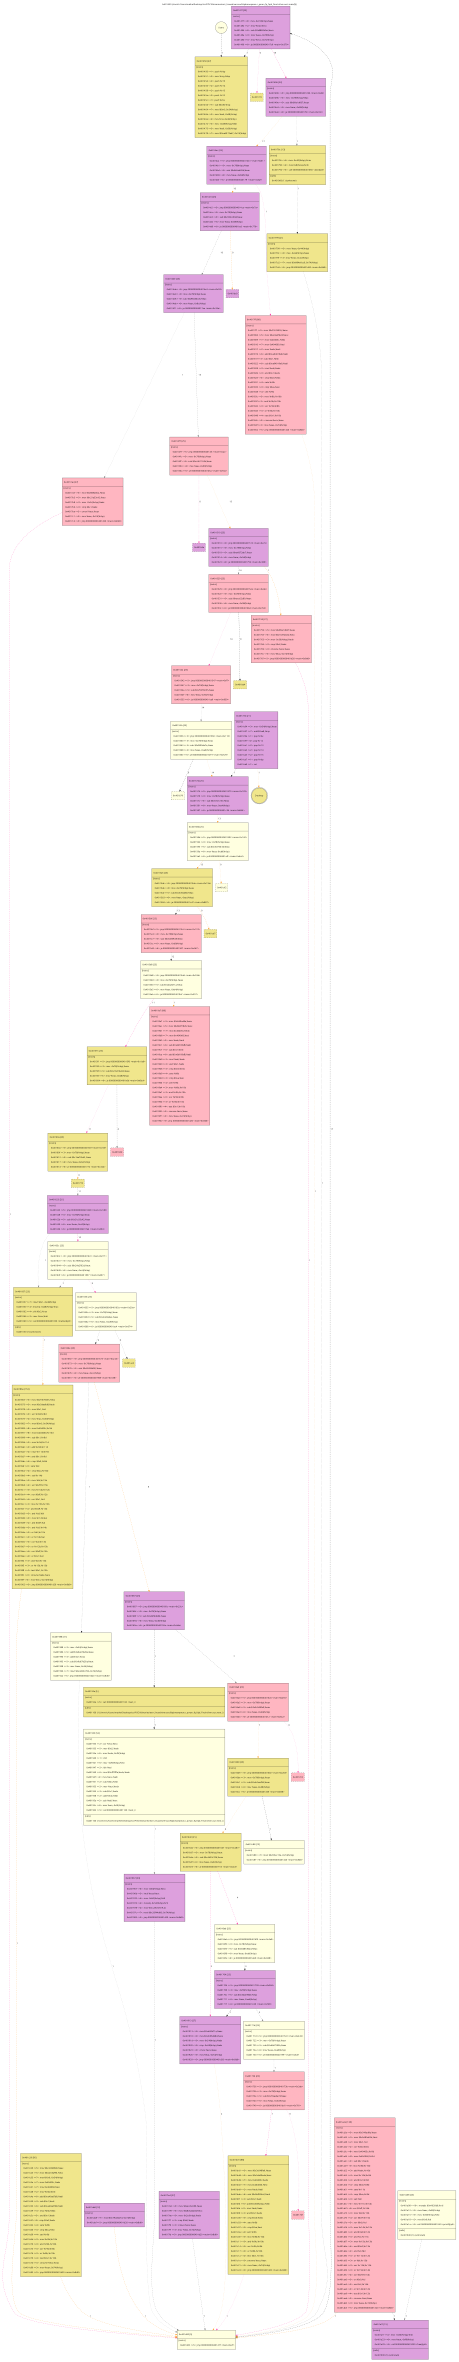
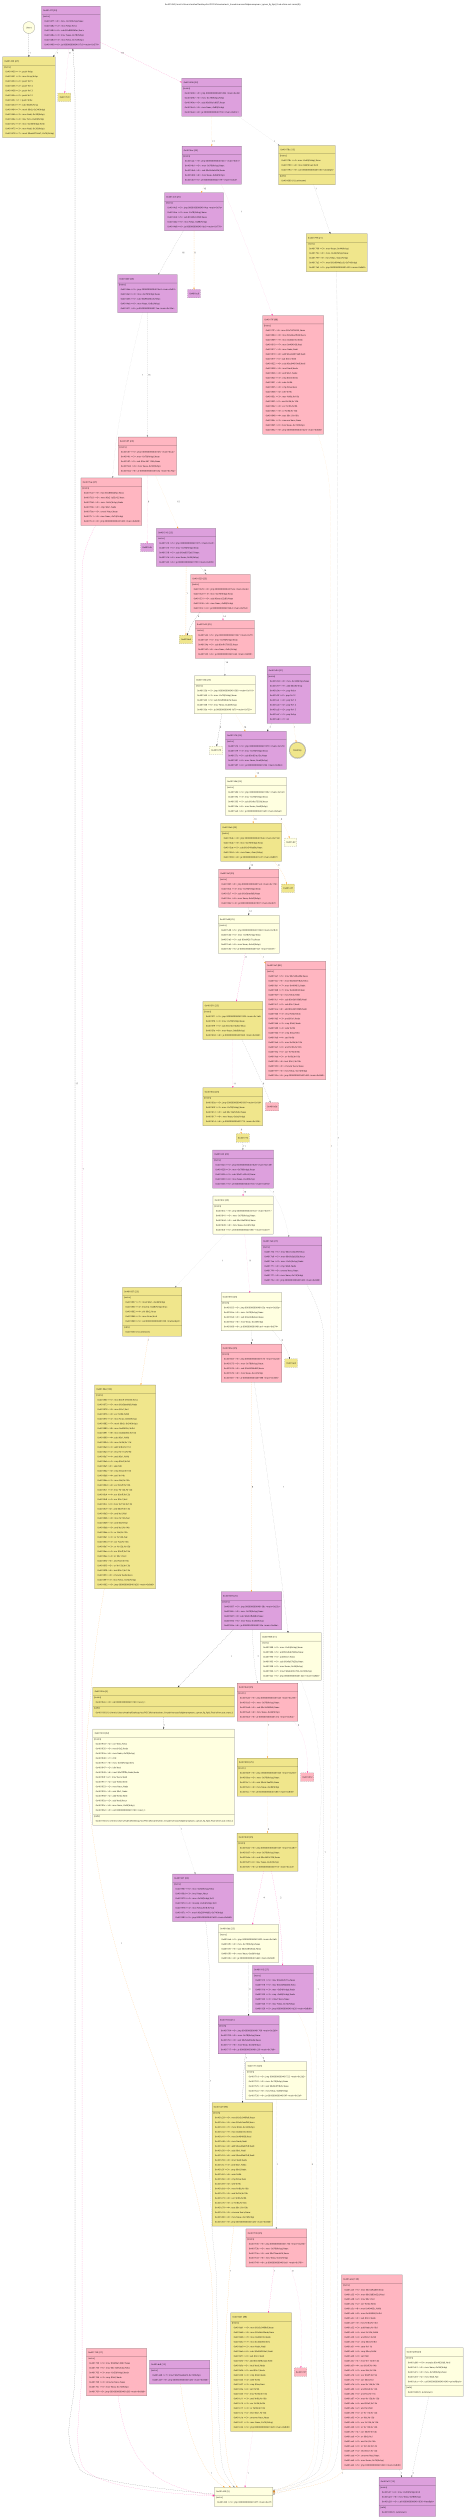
edge "0x401510 [25]" -> "0x401759 [27]": now "0x401510 [25]" -> "0x401bb4"
edge "0x401623 [25]" -> "0x401857 [23]": now "0x401623 [25]" -> "0x4017e4 [27]"
node "0x401c88 [12]": removed
edge "0x401704 [25]" -> "0x401913 [27]": now "0x401704 [25]" -> "0x401c29 [95]"
